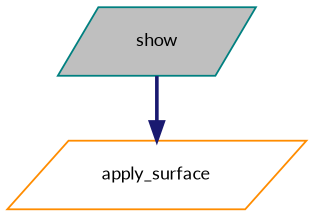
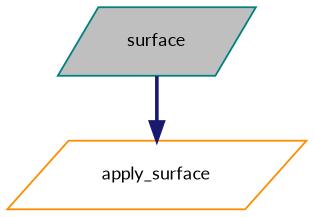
node "show": label "show" -> "surface"
